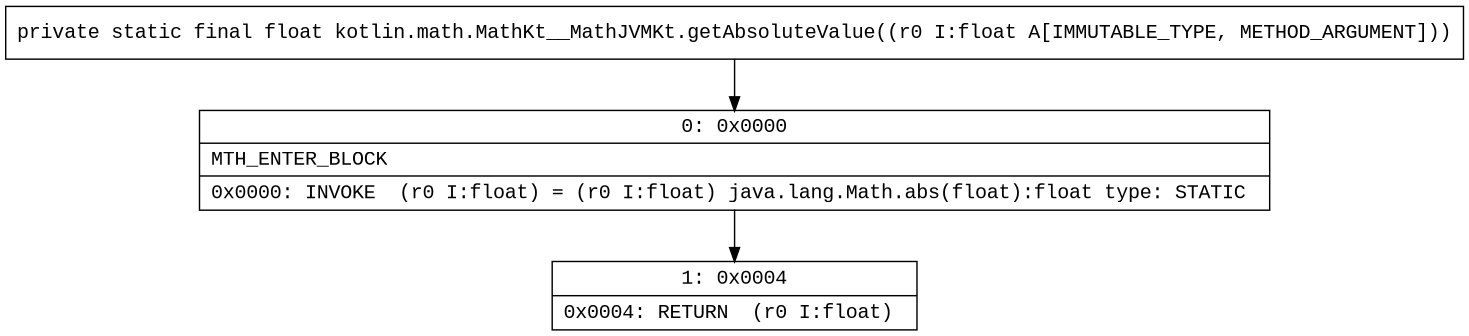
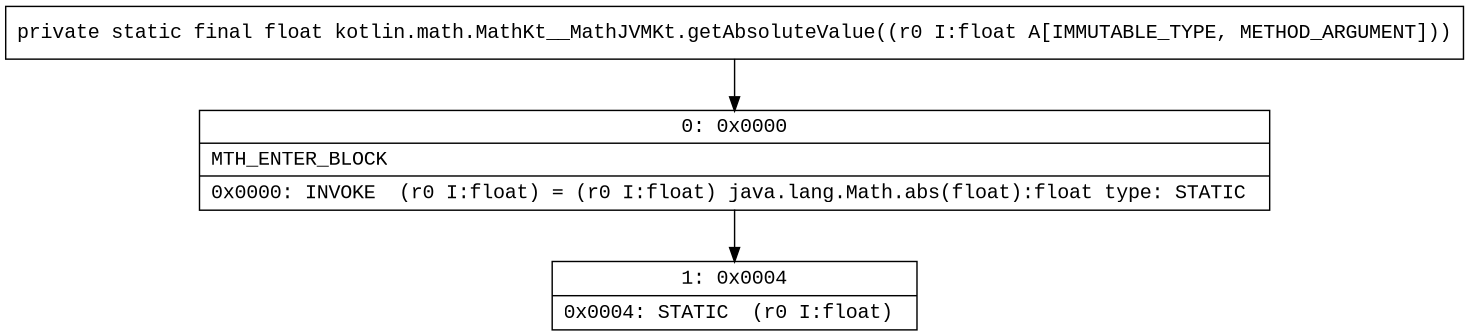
node "1: 0x0004": text "0x0004: RETURN  (r0 I:float)" -> "0x0004: STATIC  (r0 I:float)"
